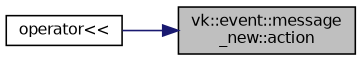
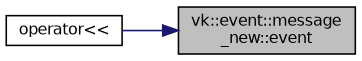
node "vk::event::message _new::action": label "vk::event::message _new::action" -> "vk::event::message _new::event"
